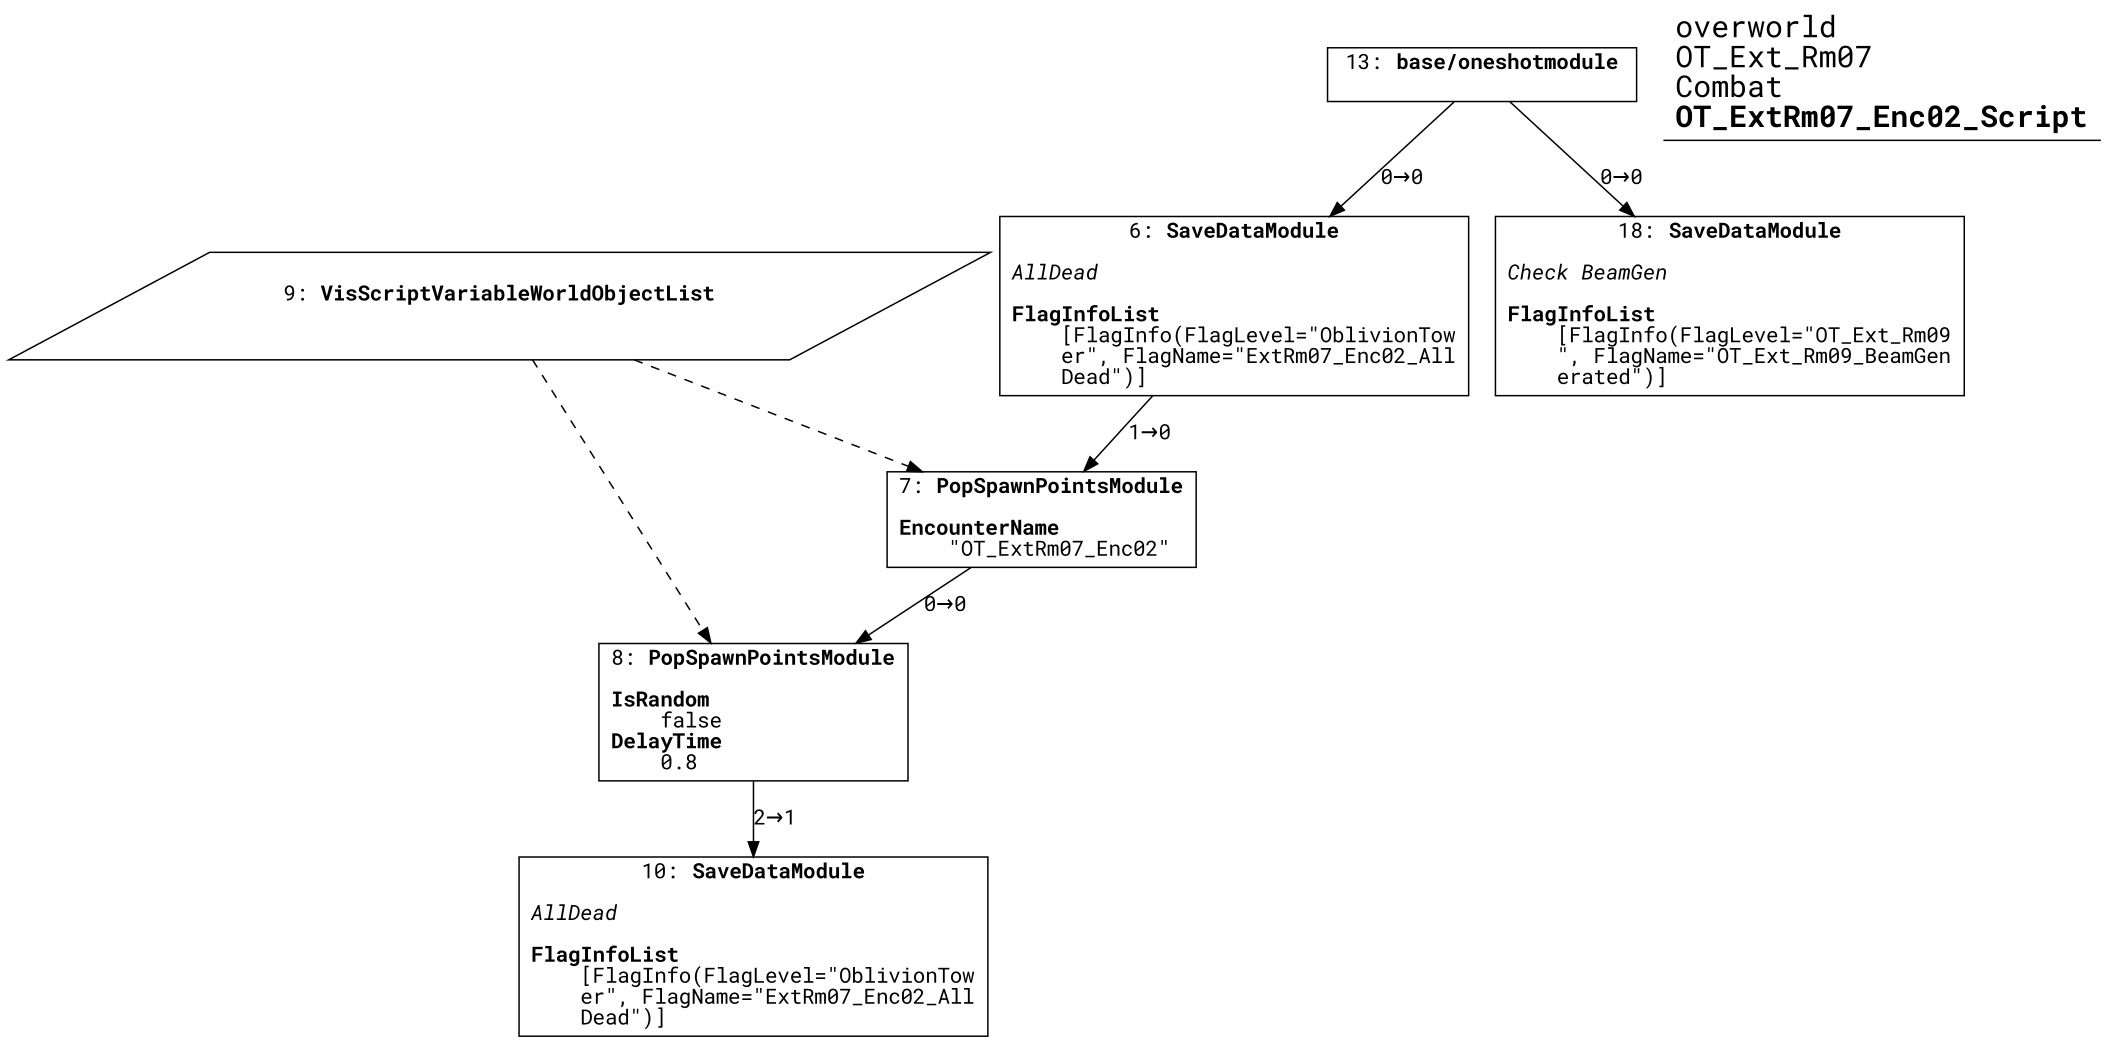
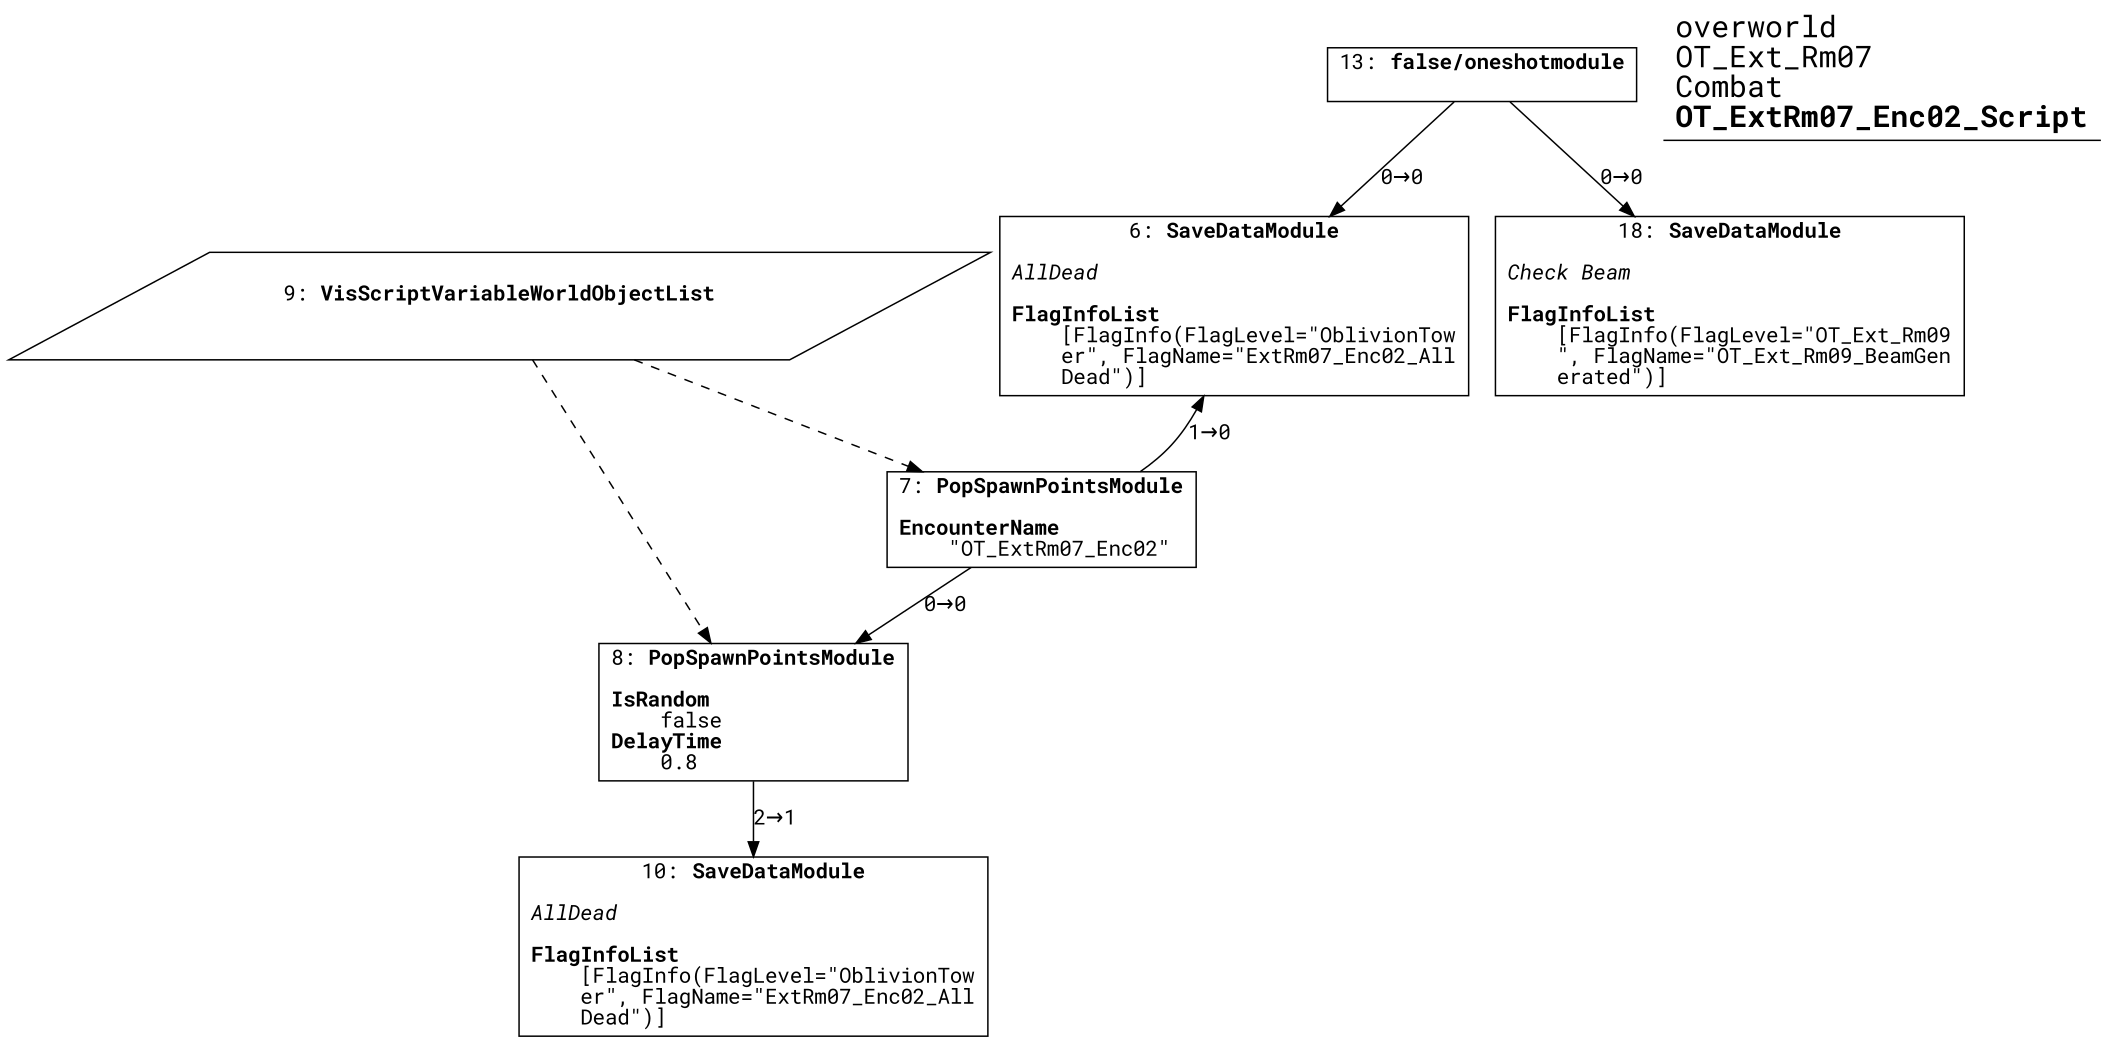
node "13:": text "base/oneshotmodule" -> "false/oneshotmodule"
node "18:": text "Check BeamGen" -> "Check Beam"
edge "6:" -> "7:": reversed
